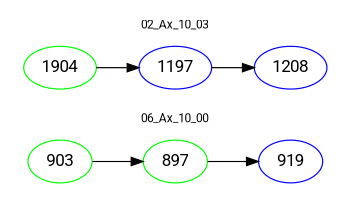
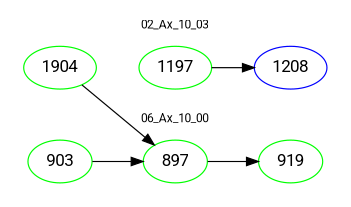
edge "1904" -> "1197": now "1904" -> "897"
node "1197": color blue -> green
node "919": color blue -> green
